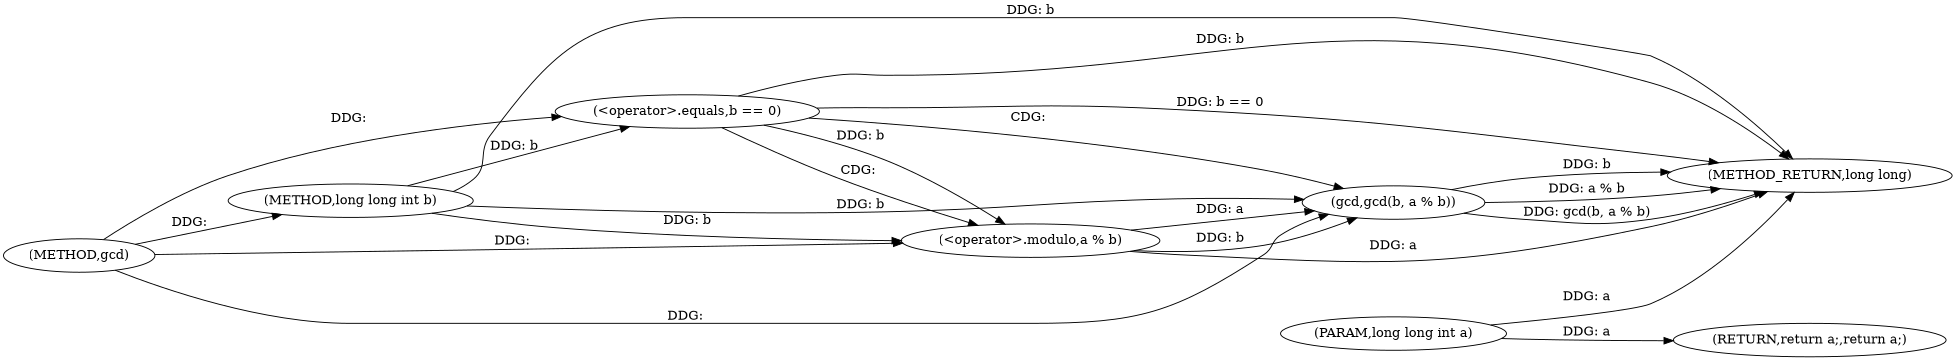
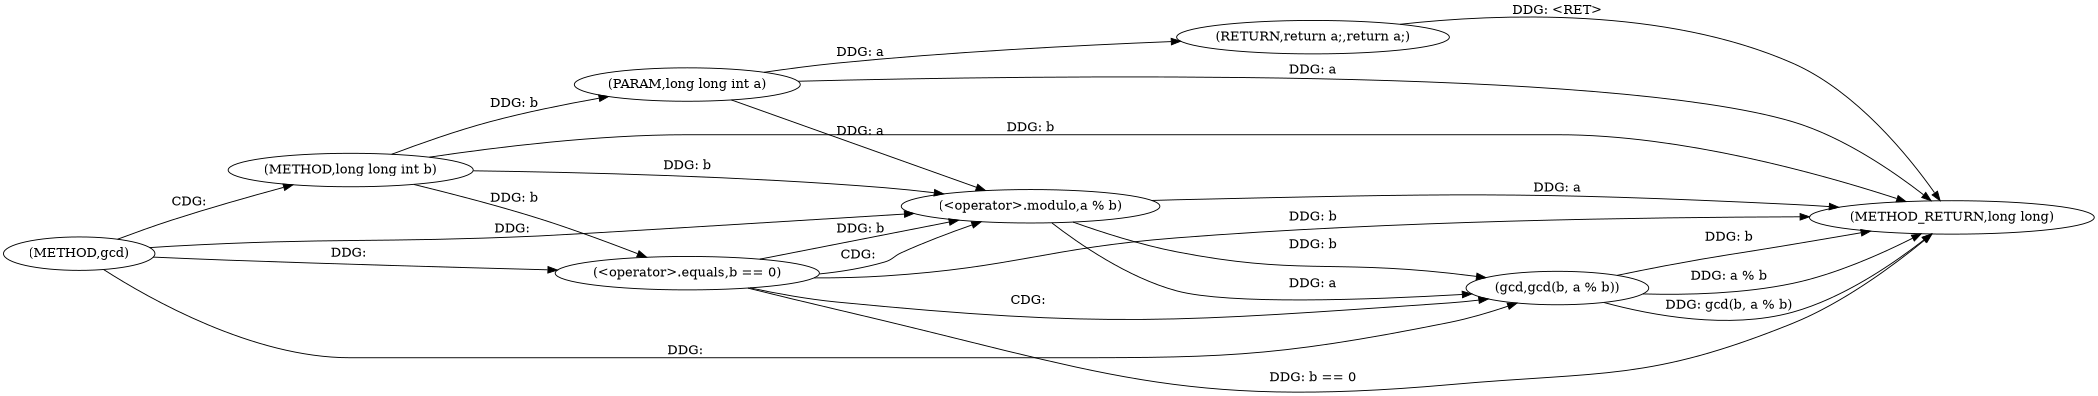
edge "(RETURN,return a;,return a;)" -> "(METHOD_RETURN,long long)": added, label "DDG: <RET>"
edge "(PARAM,long long int a)" -> "(<operator>.modulo,a % b)": added, label "DDG: a"
edge "(METHOD,long long int b)" -> "(gcd,gcd(b, a % b))": now "(METHOD,long long int b)" -> "(PARAM,long long int a)"
edge "(METHOD,gcd)" -> "(METHOD,long long int b)": label "DDG: " -> "CDG: "
